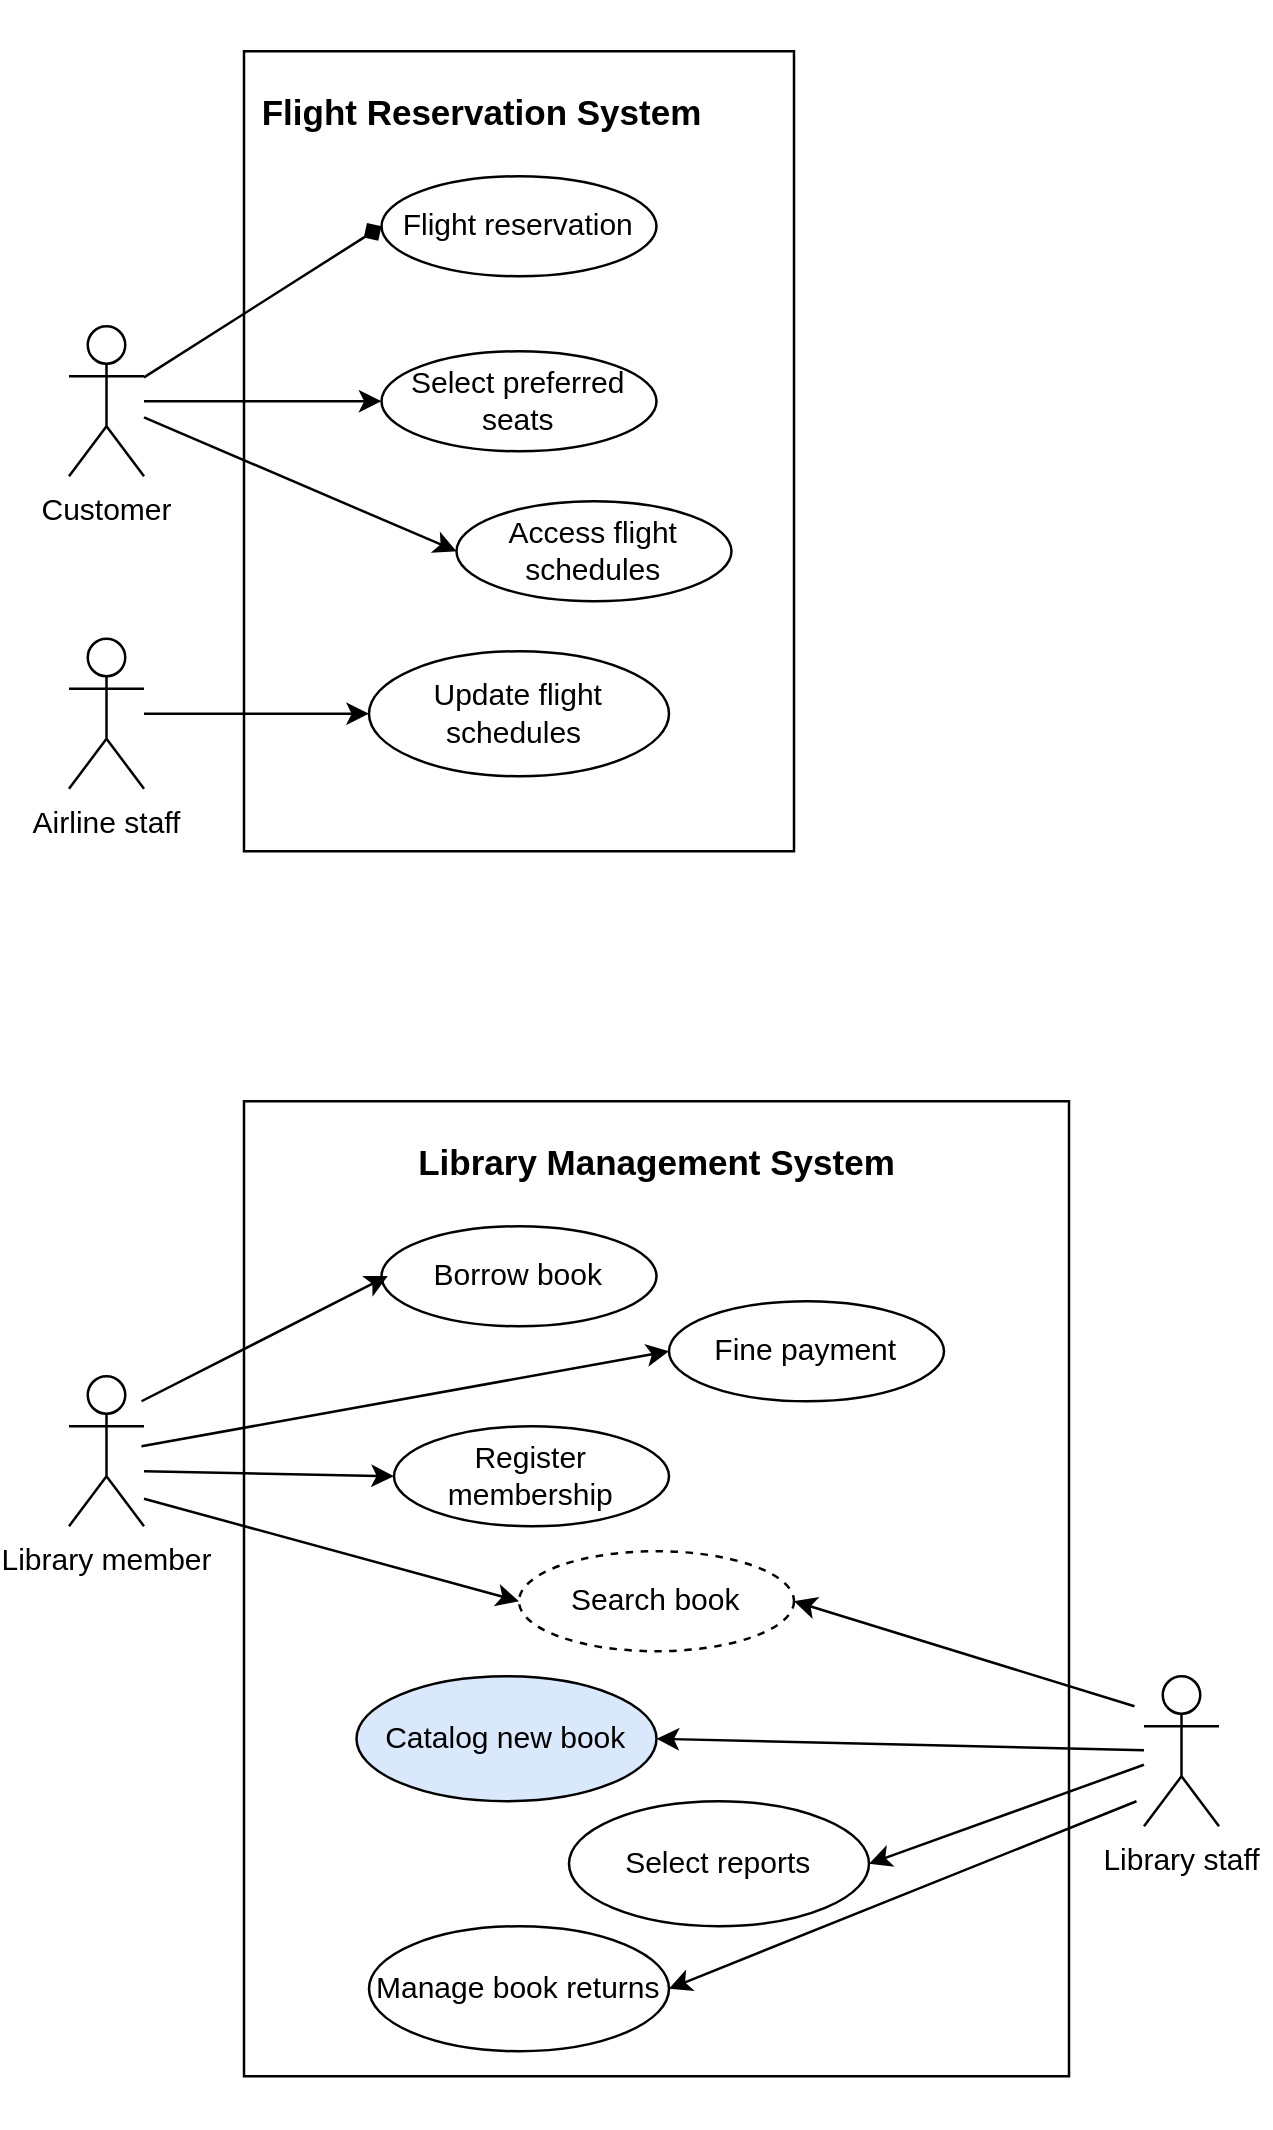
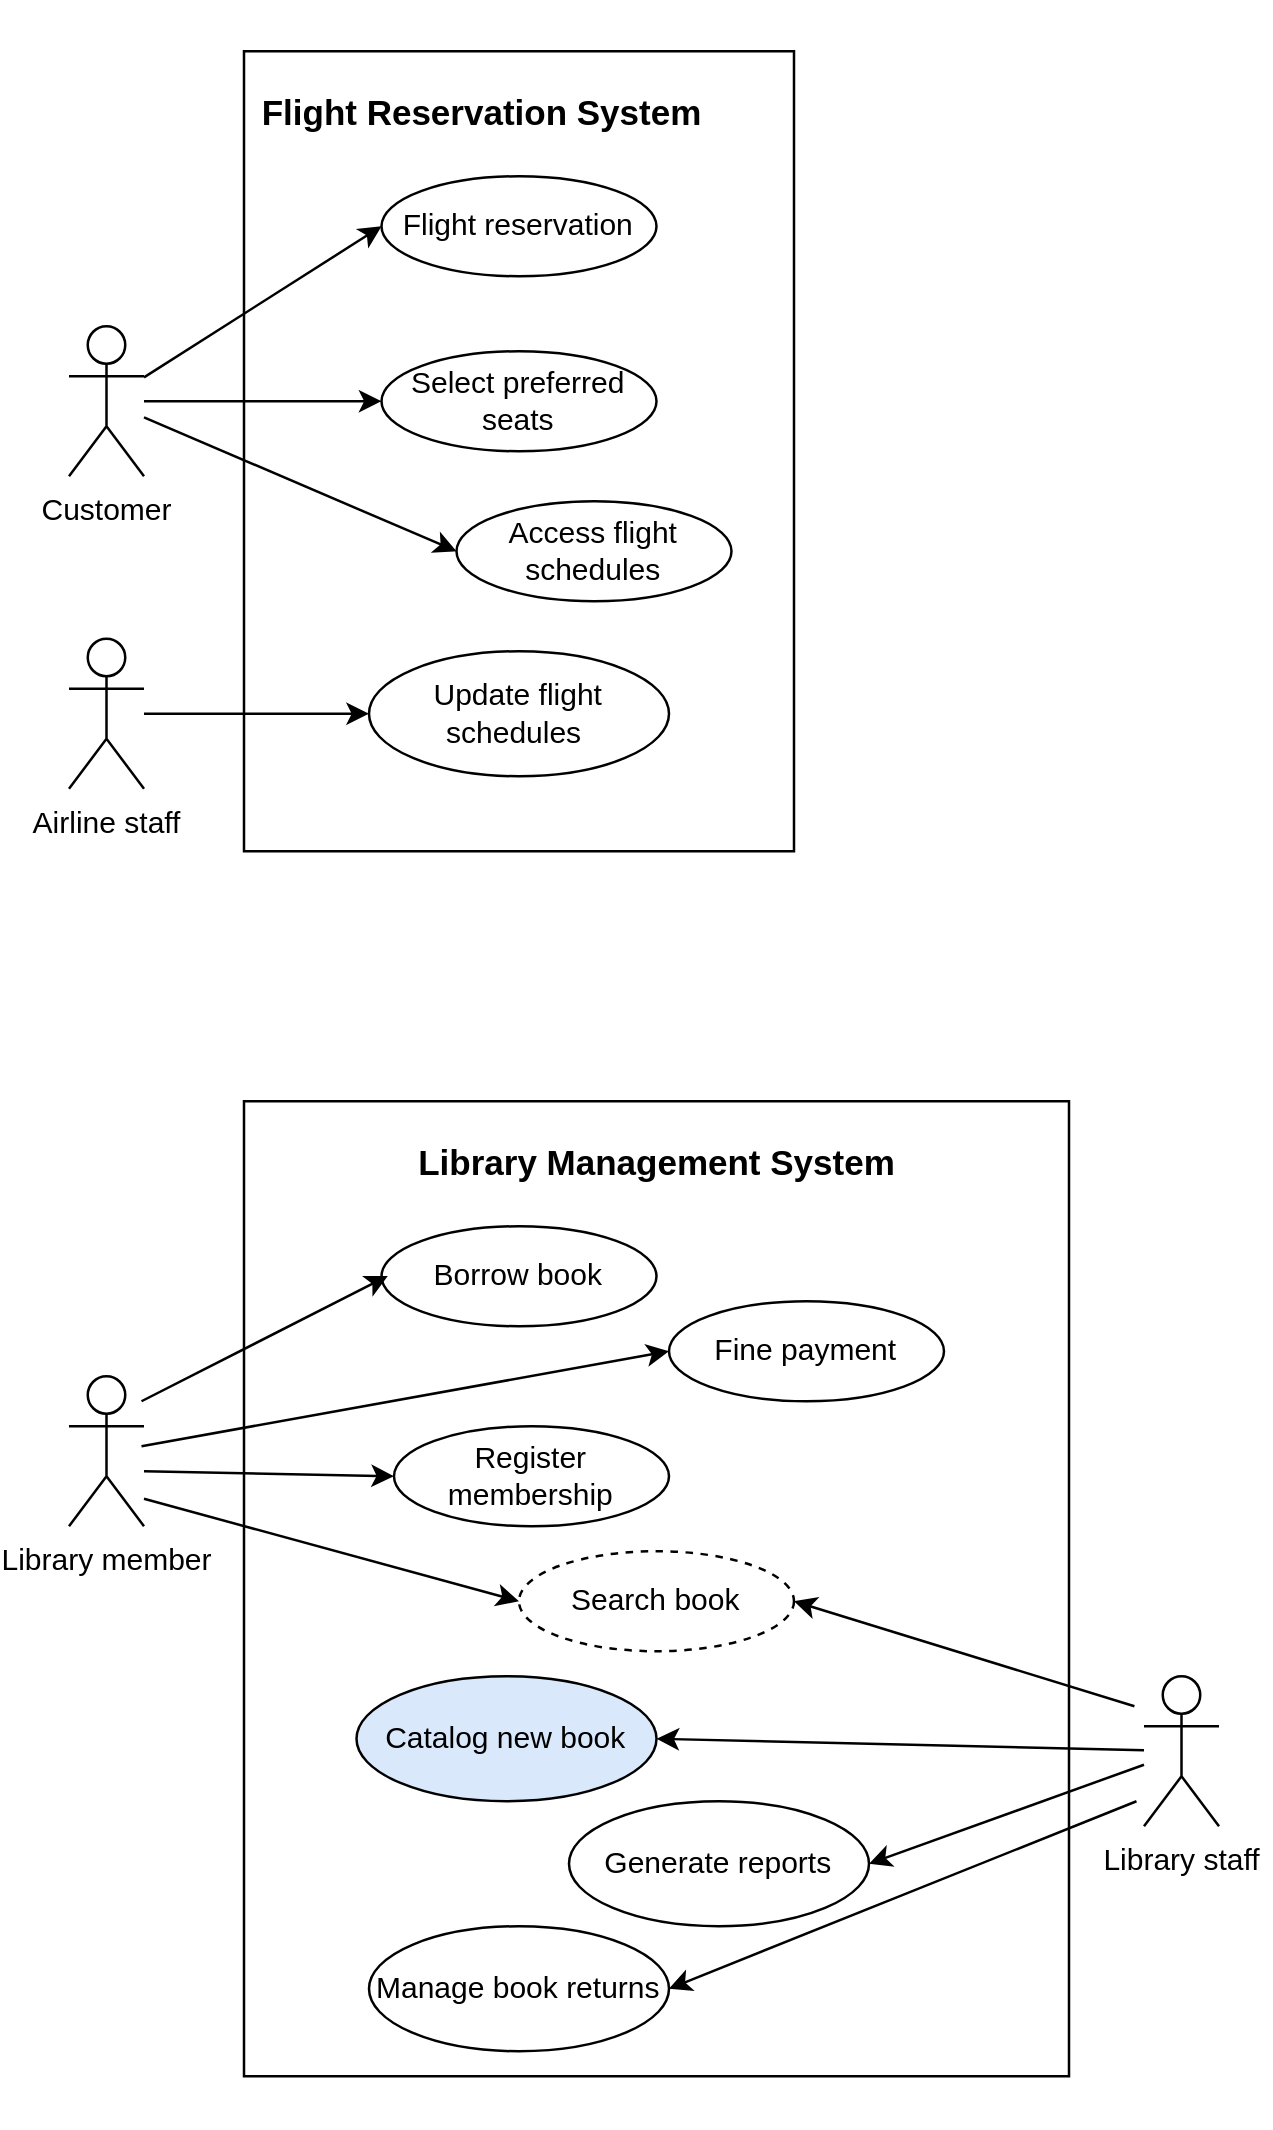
edge "Customer" -> "Flight reservation": arrowhead diamond -> classic
node "Select reports": label "Select reports" -> "Generate reports"
